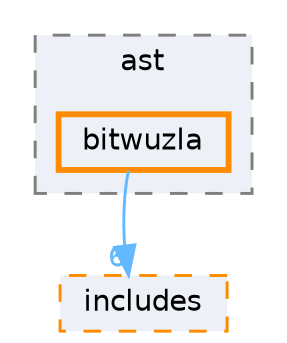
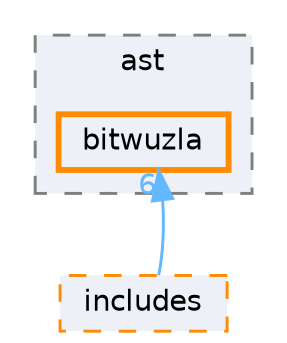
edge "bitwuzla" -> "includes": reversed
